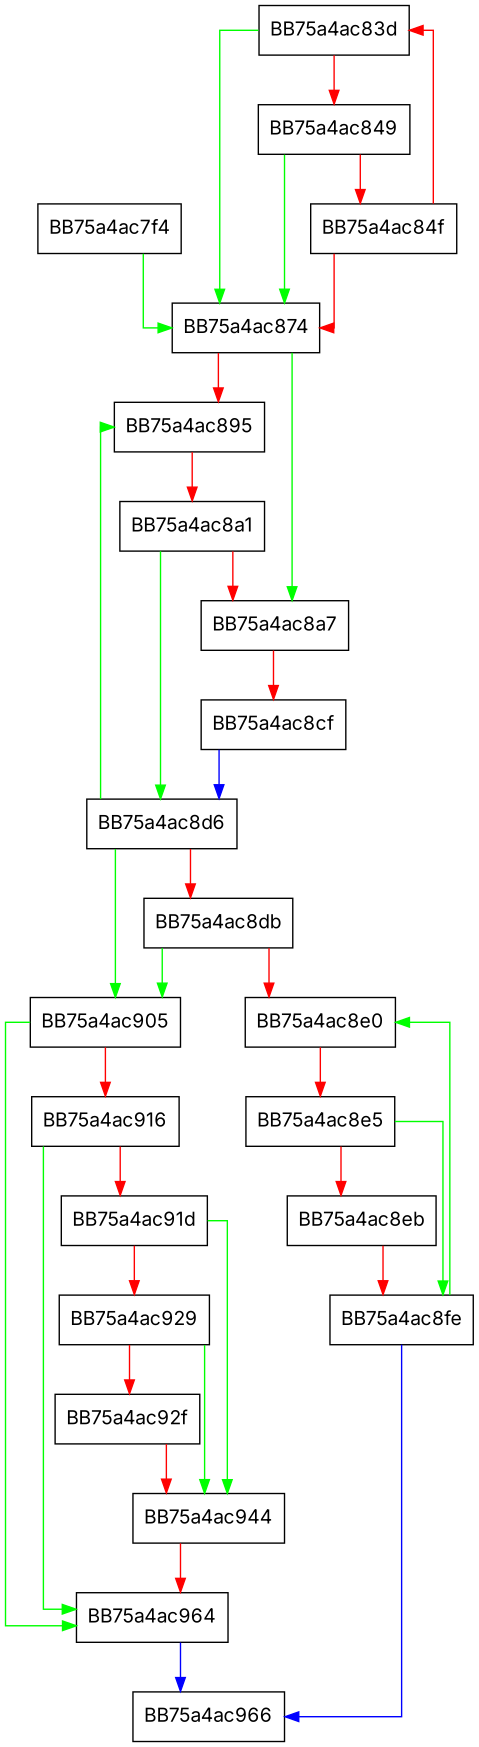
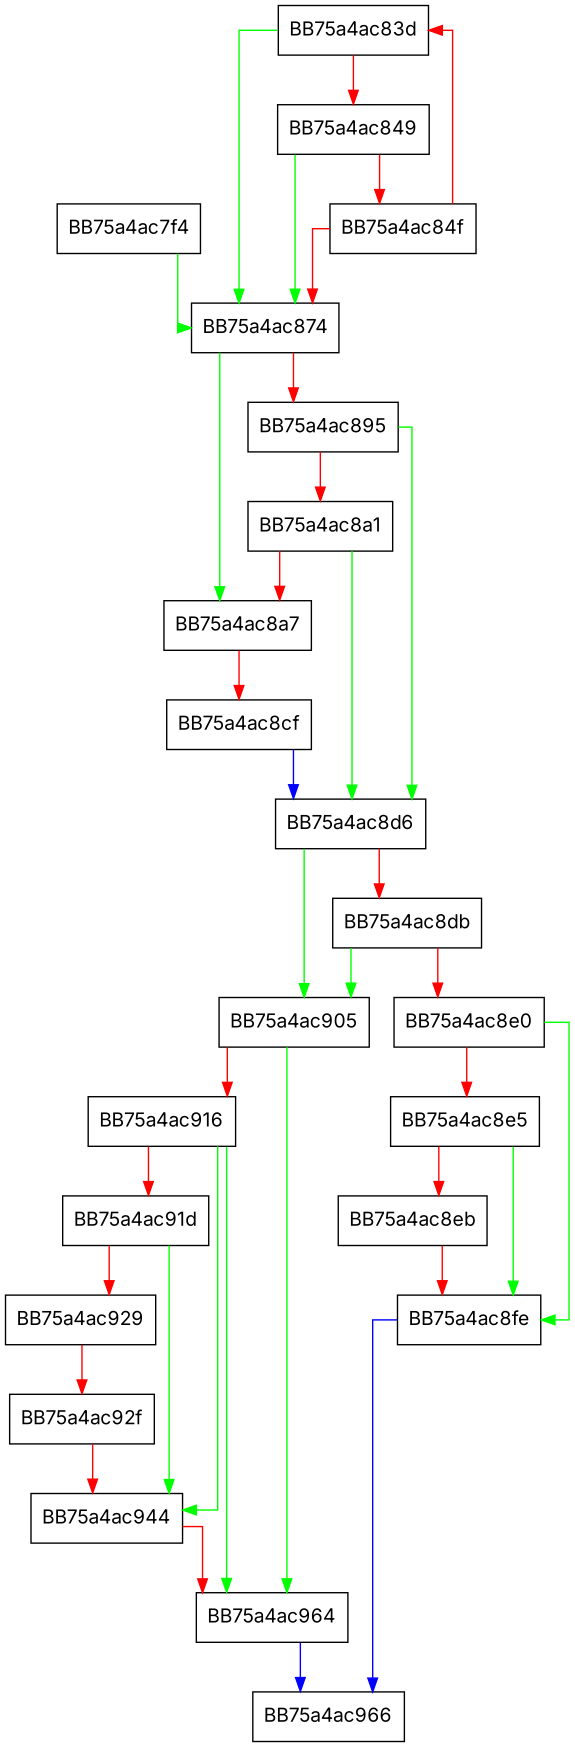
edge "BB75a4ac8d6" -> "BB75a4ac895": reversed
edge "BB75a4ac8fe" -> "BB75a4ac8e0": reversed
edge "BB75a4ac929" -> "BB75a4ac944": now "BB75a4ac916" -> "BB75a4ac944"
